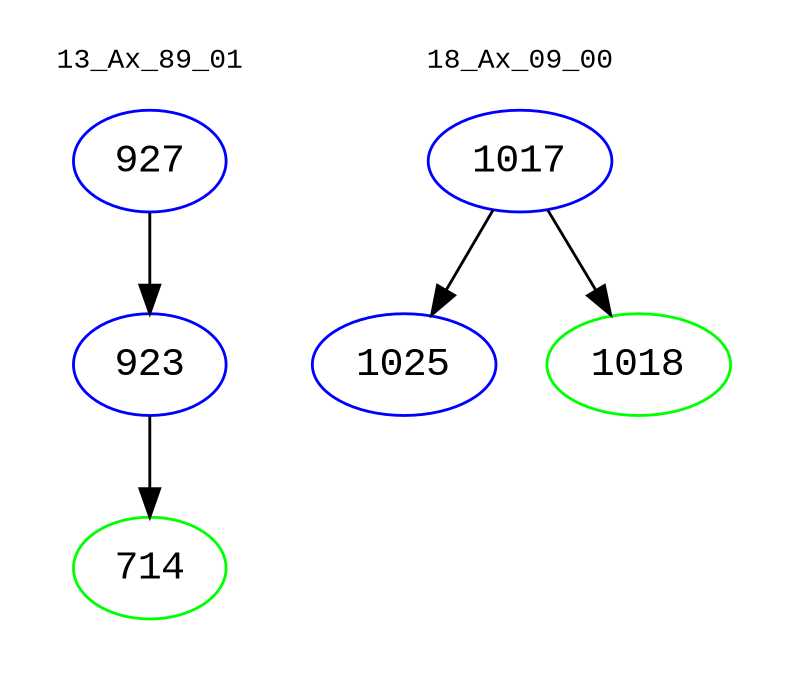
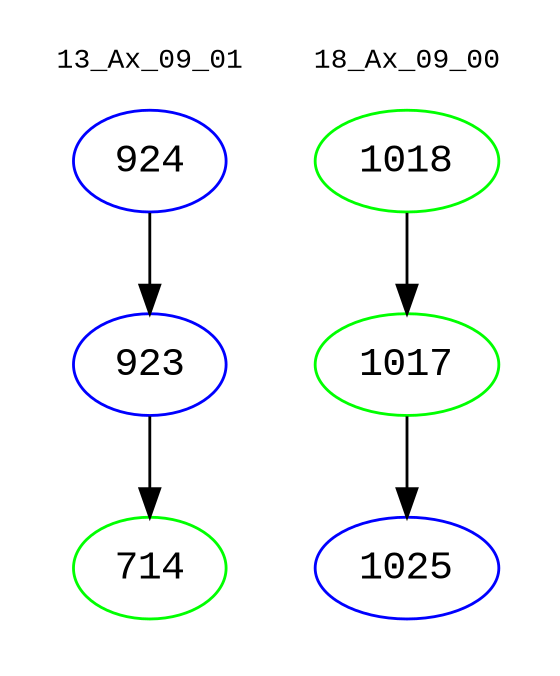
cluster "13_Ax_89_01": label "13_Ax_89_01" -> "13_Ax_09_01"
node "927": label "927" -> "924"
node "1017": color blue -> green
edge "1017" -> "1018": reversed
